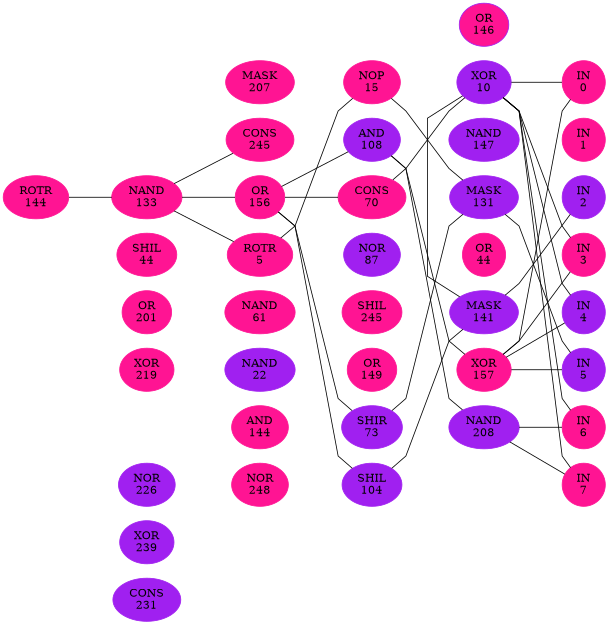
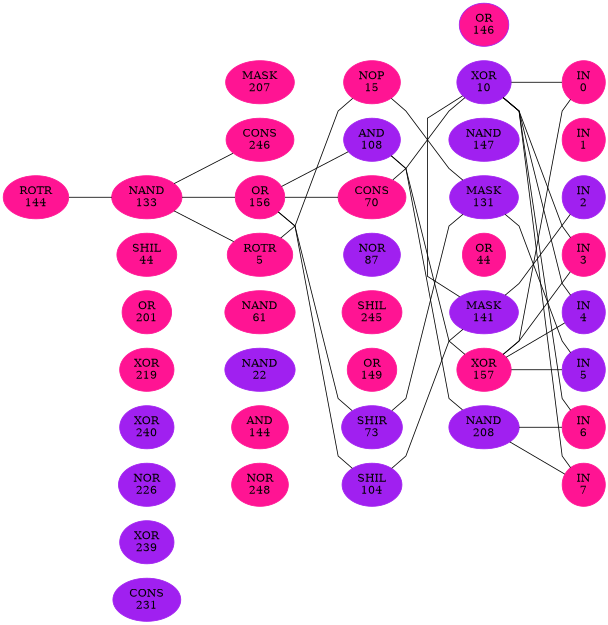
node "CONS 245": label "CONS 245" -> "CONS 246"
node "XOR 240": added
